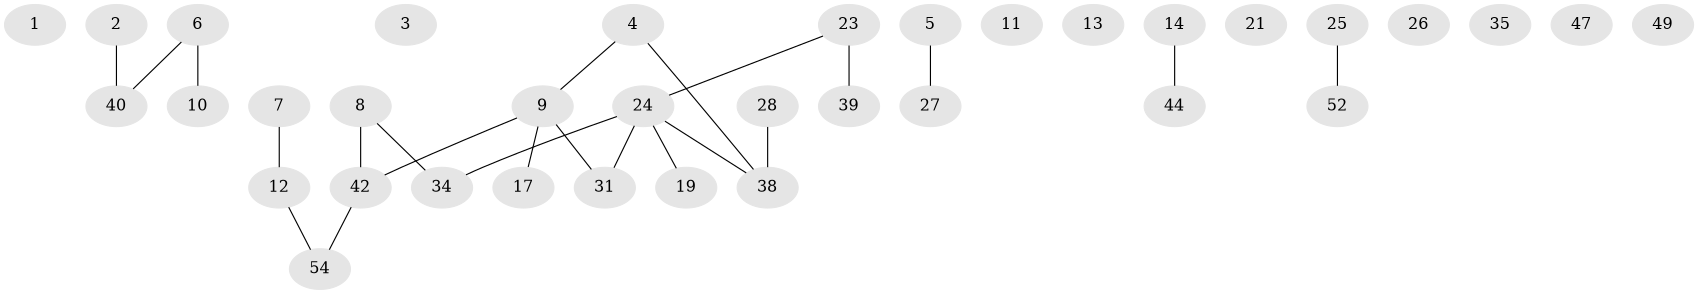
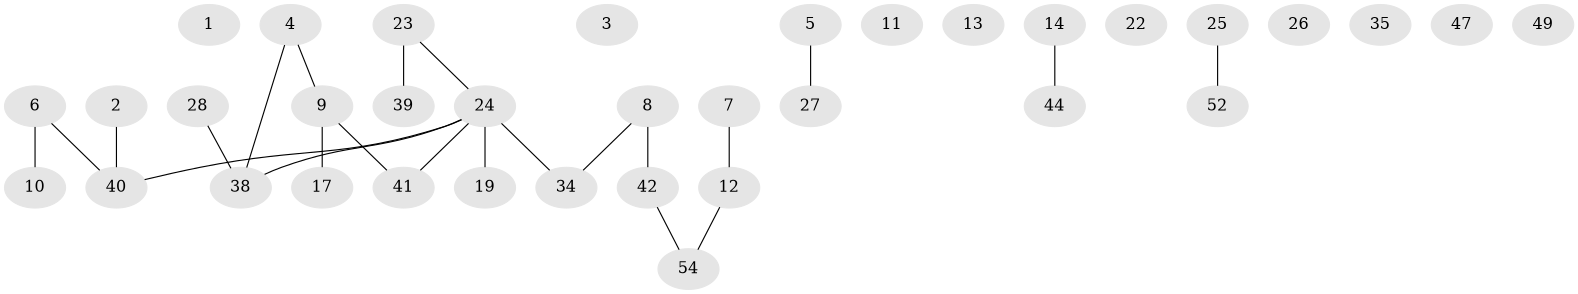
node "21": label "21" -> "22"
edge "9" -- "42": removed
edge "24" -- "40": added
node "31": label "31" -> "41"
